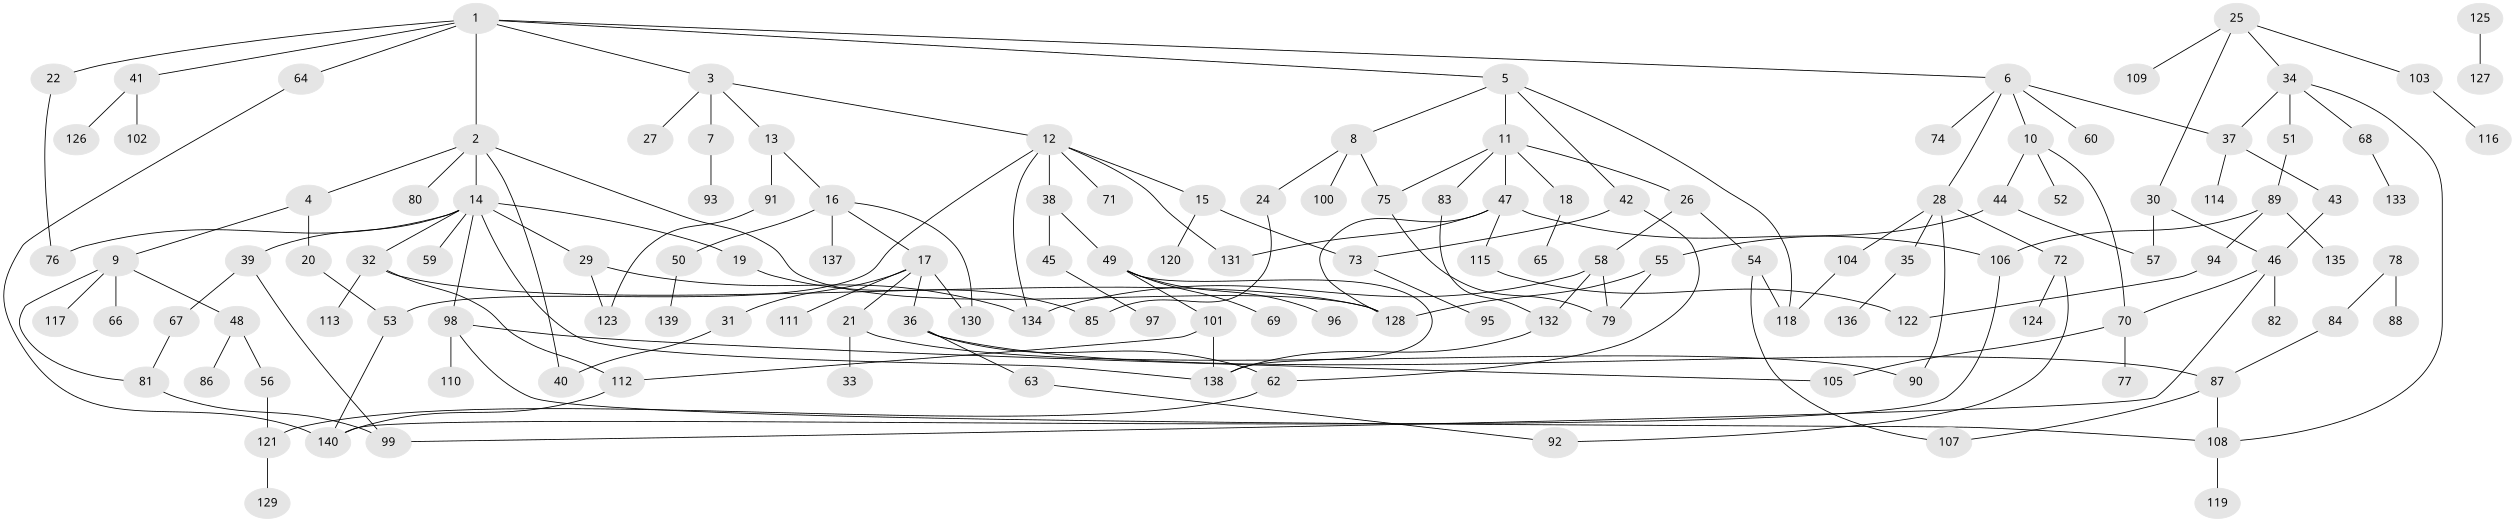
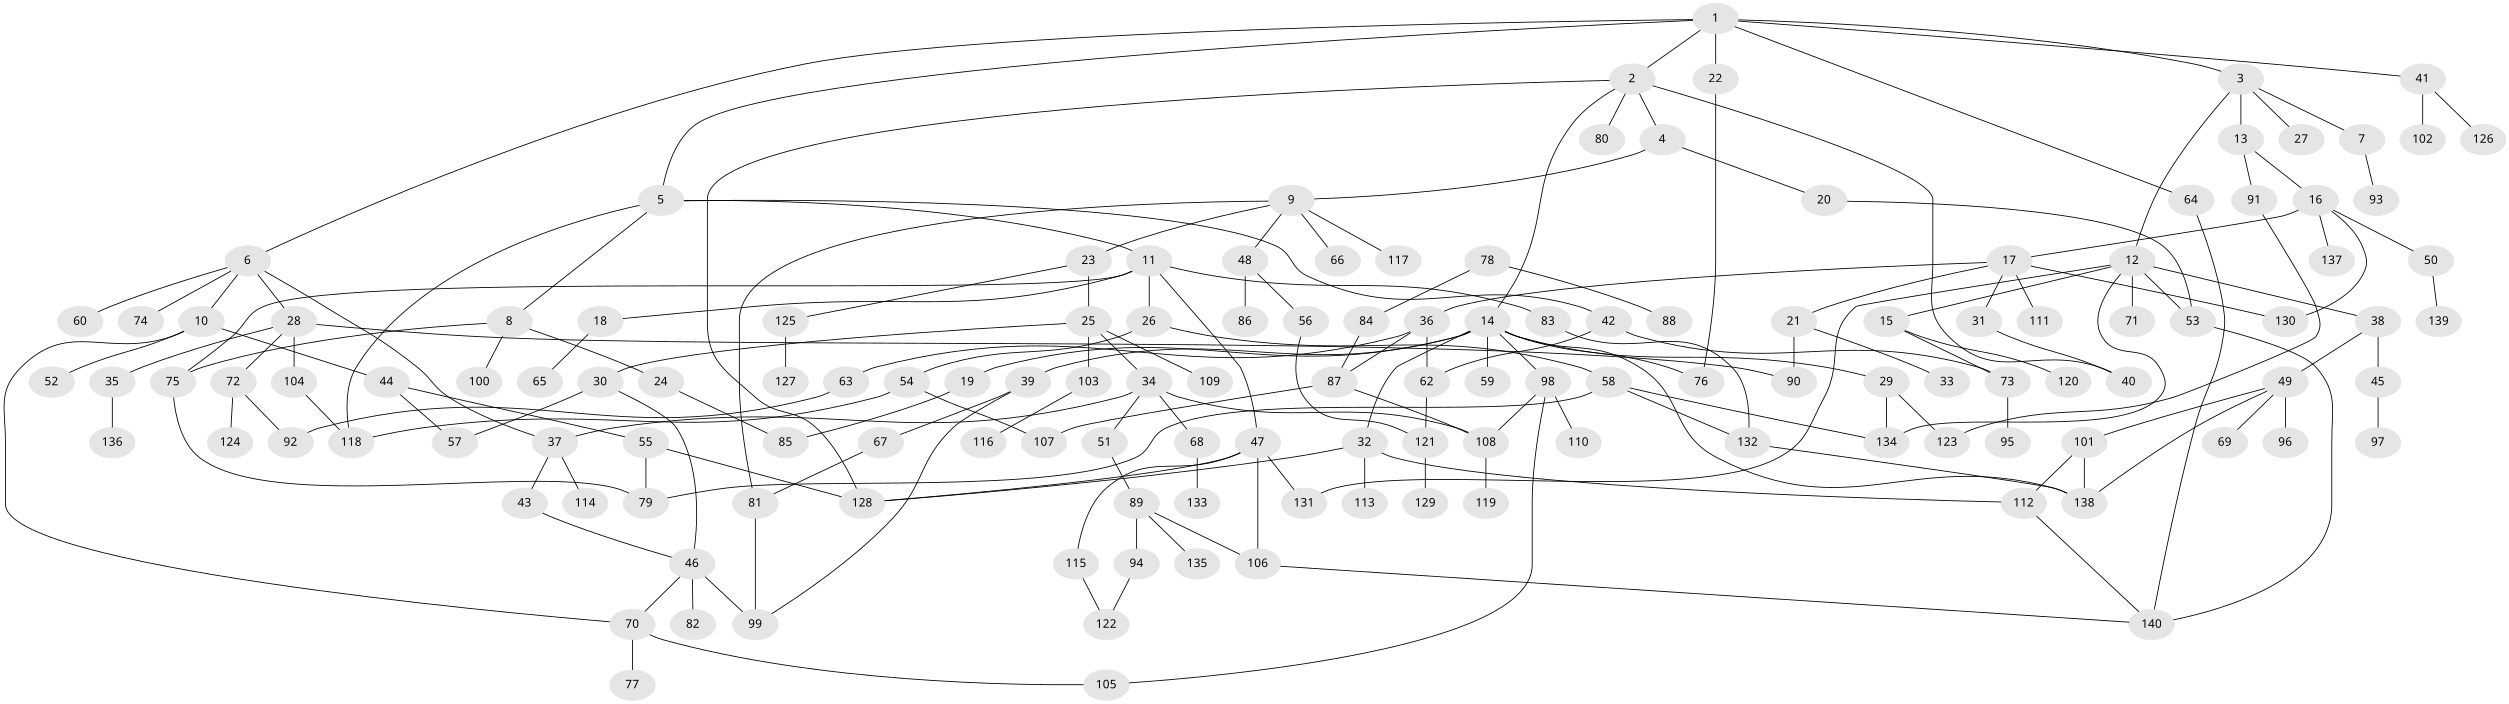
node "23": added
